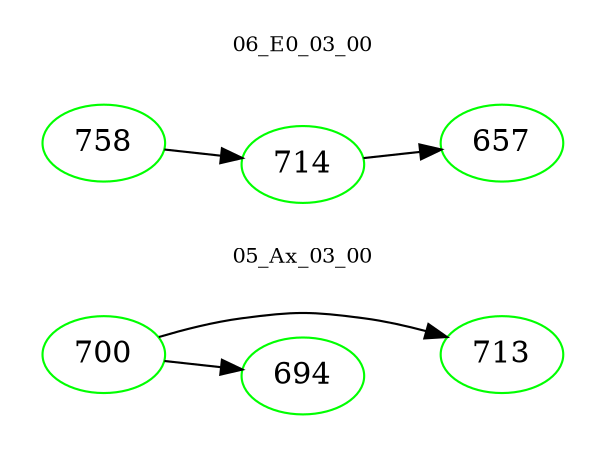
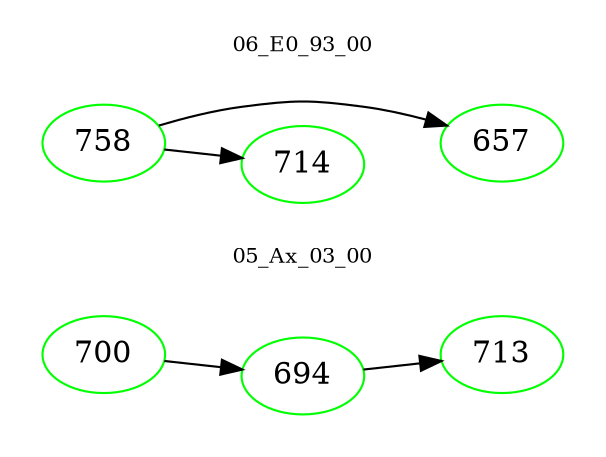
cluster "06_E0_03_00": label "06_E0_03_00" -> "06_E0_93_00"
edge "714" -> "657": now "758" -> "657"
edge "700" -> "713": now "694" -> "713"
